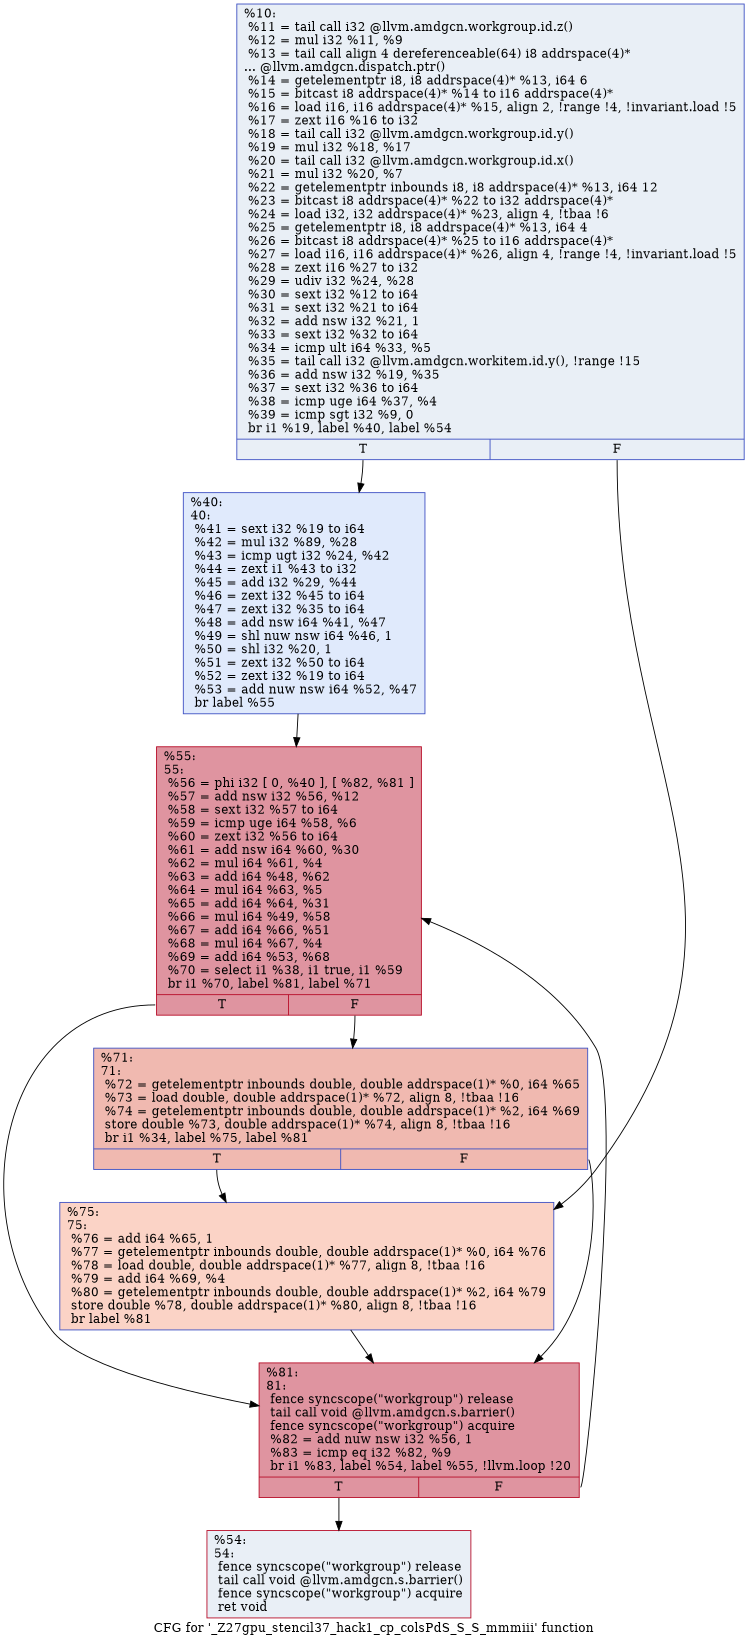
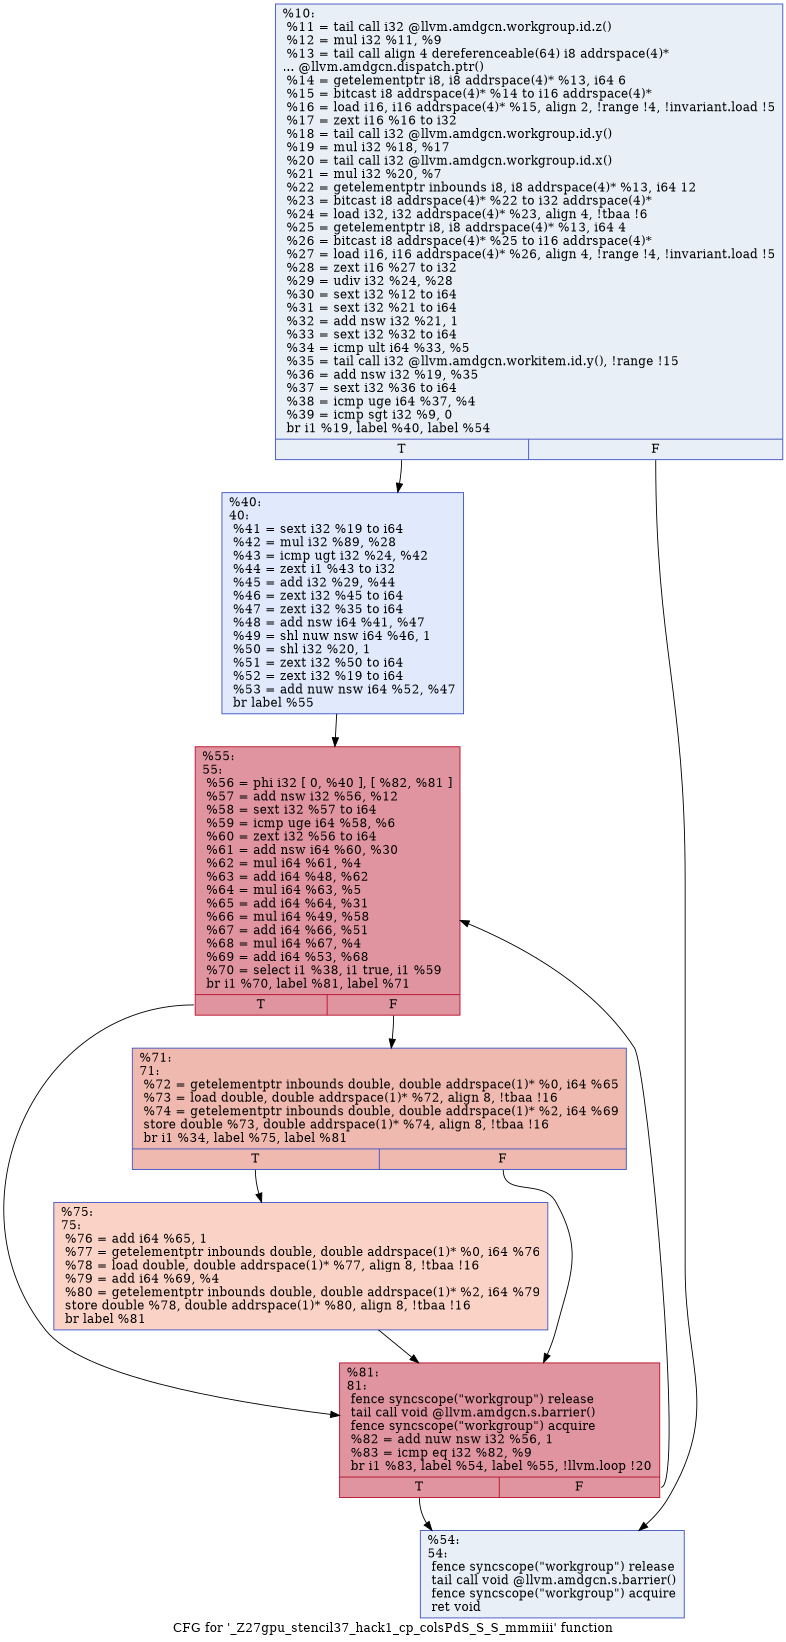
edge "%10:" -> "%75:": now "%10:" -> "%54:"
node "%54:": color #b70d28ff -> #3d50c3ff
